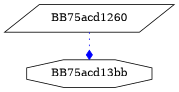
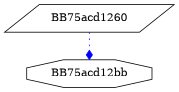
node "BB75acd13bb": label "BB75acd13bb" -> "BB75acd12bb"
